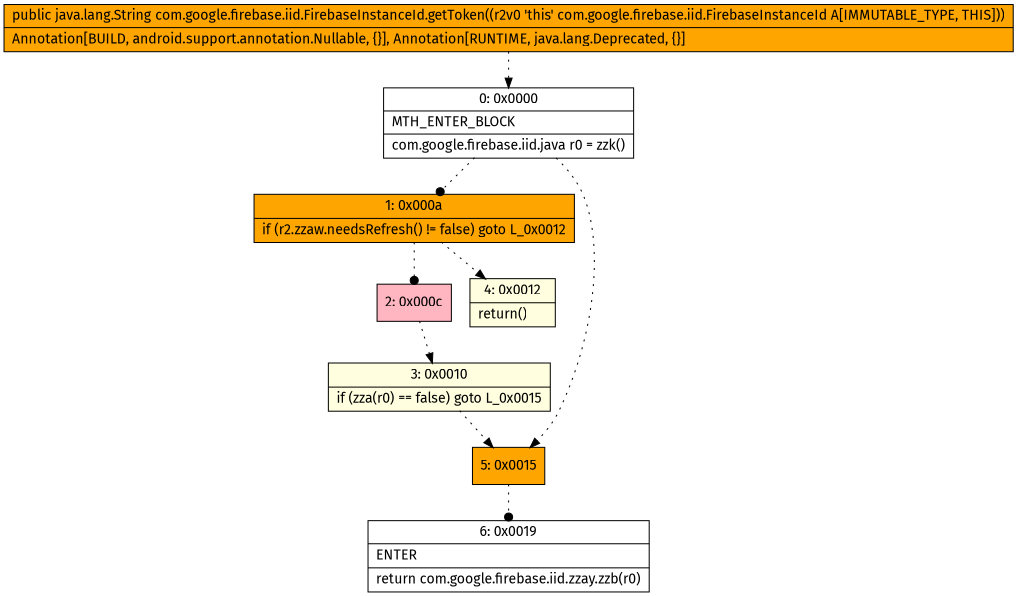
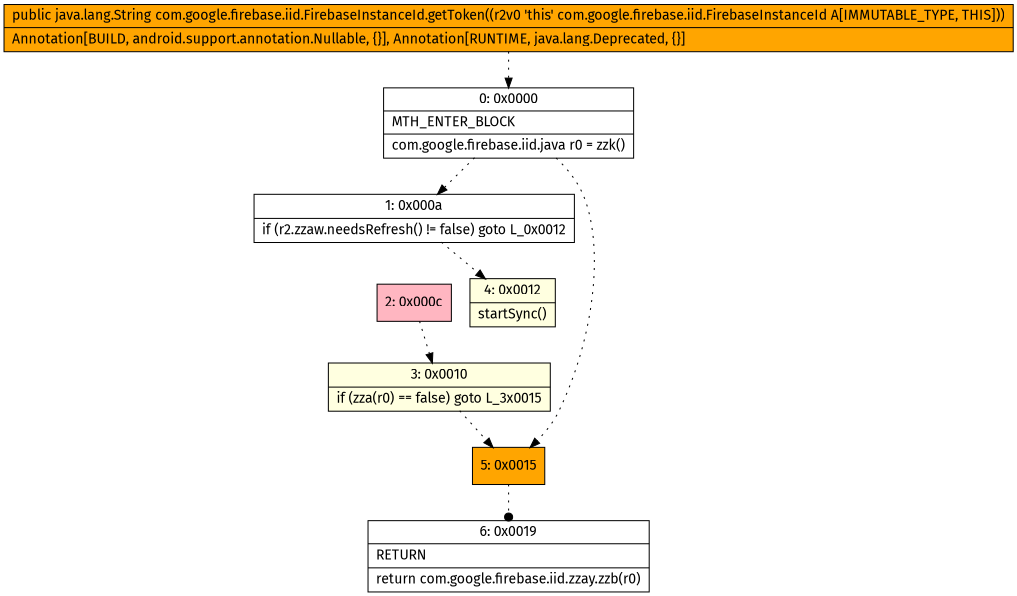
edge "0: 0x0000" -> "1: 0x000a": arrowhead dot -> normal
node "1: 0x000a": fillcolor orange -> white
edge "1: 0x000a" -> "2: 0x000c": removed
node "4: 0x0012": text "return()" -> "startSync()"
node "3: 0x0010": text "if (zza(r0) == false) goto L_0x0015" -> "if (zza(r0) == false) goto L_3x0015"
node "6: 0x0019": text "ENTER" -> "RETURN"
